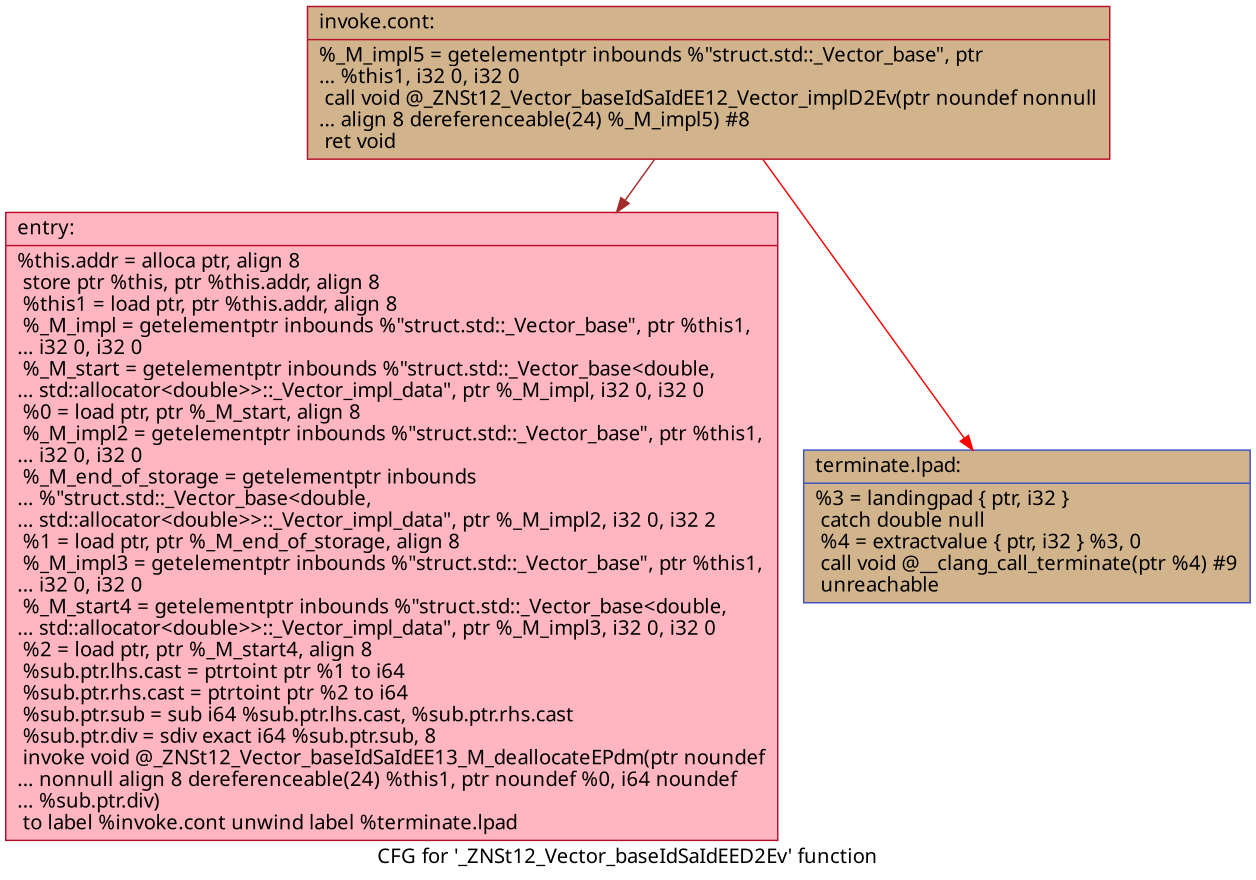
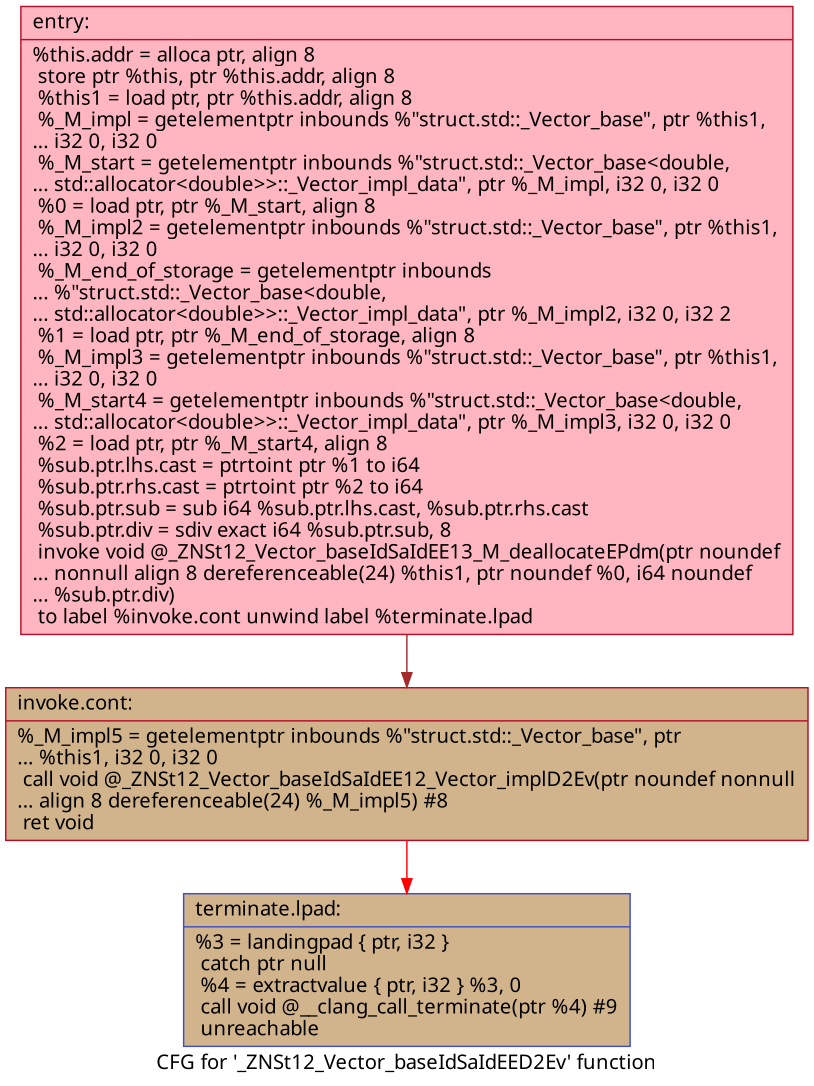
edge "invoke.cont:" -> "entry:": reversed
node "terminate.lpad:": text "catch double null" -> "catch ptr null"
